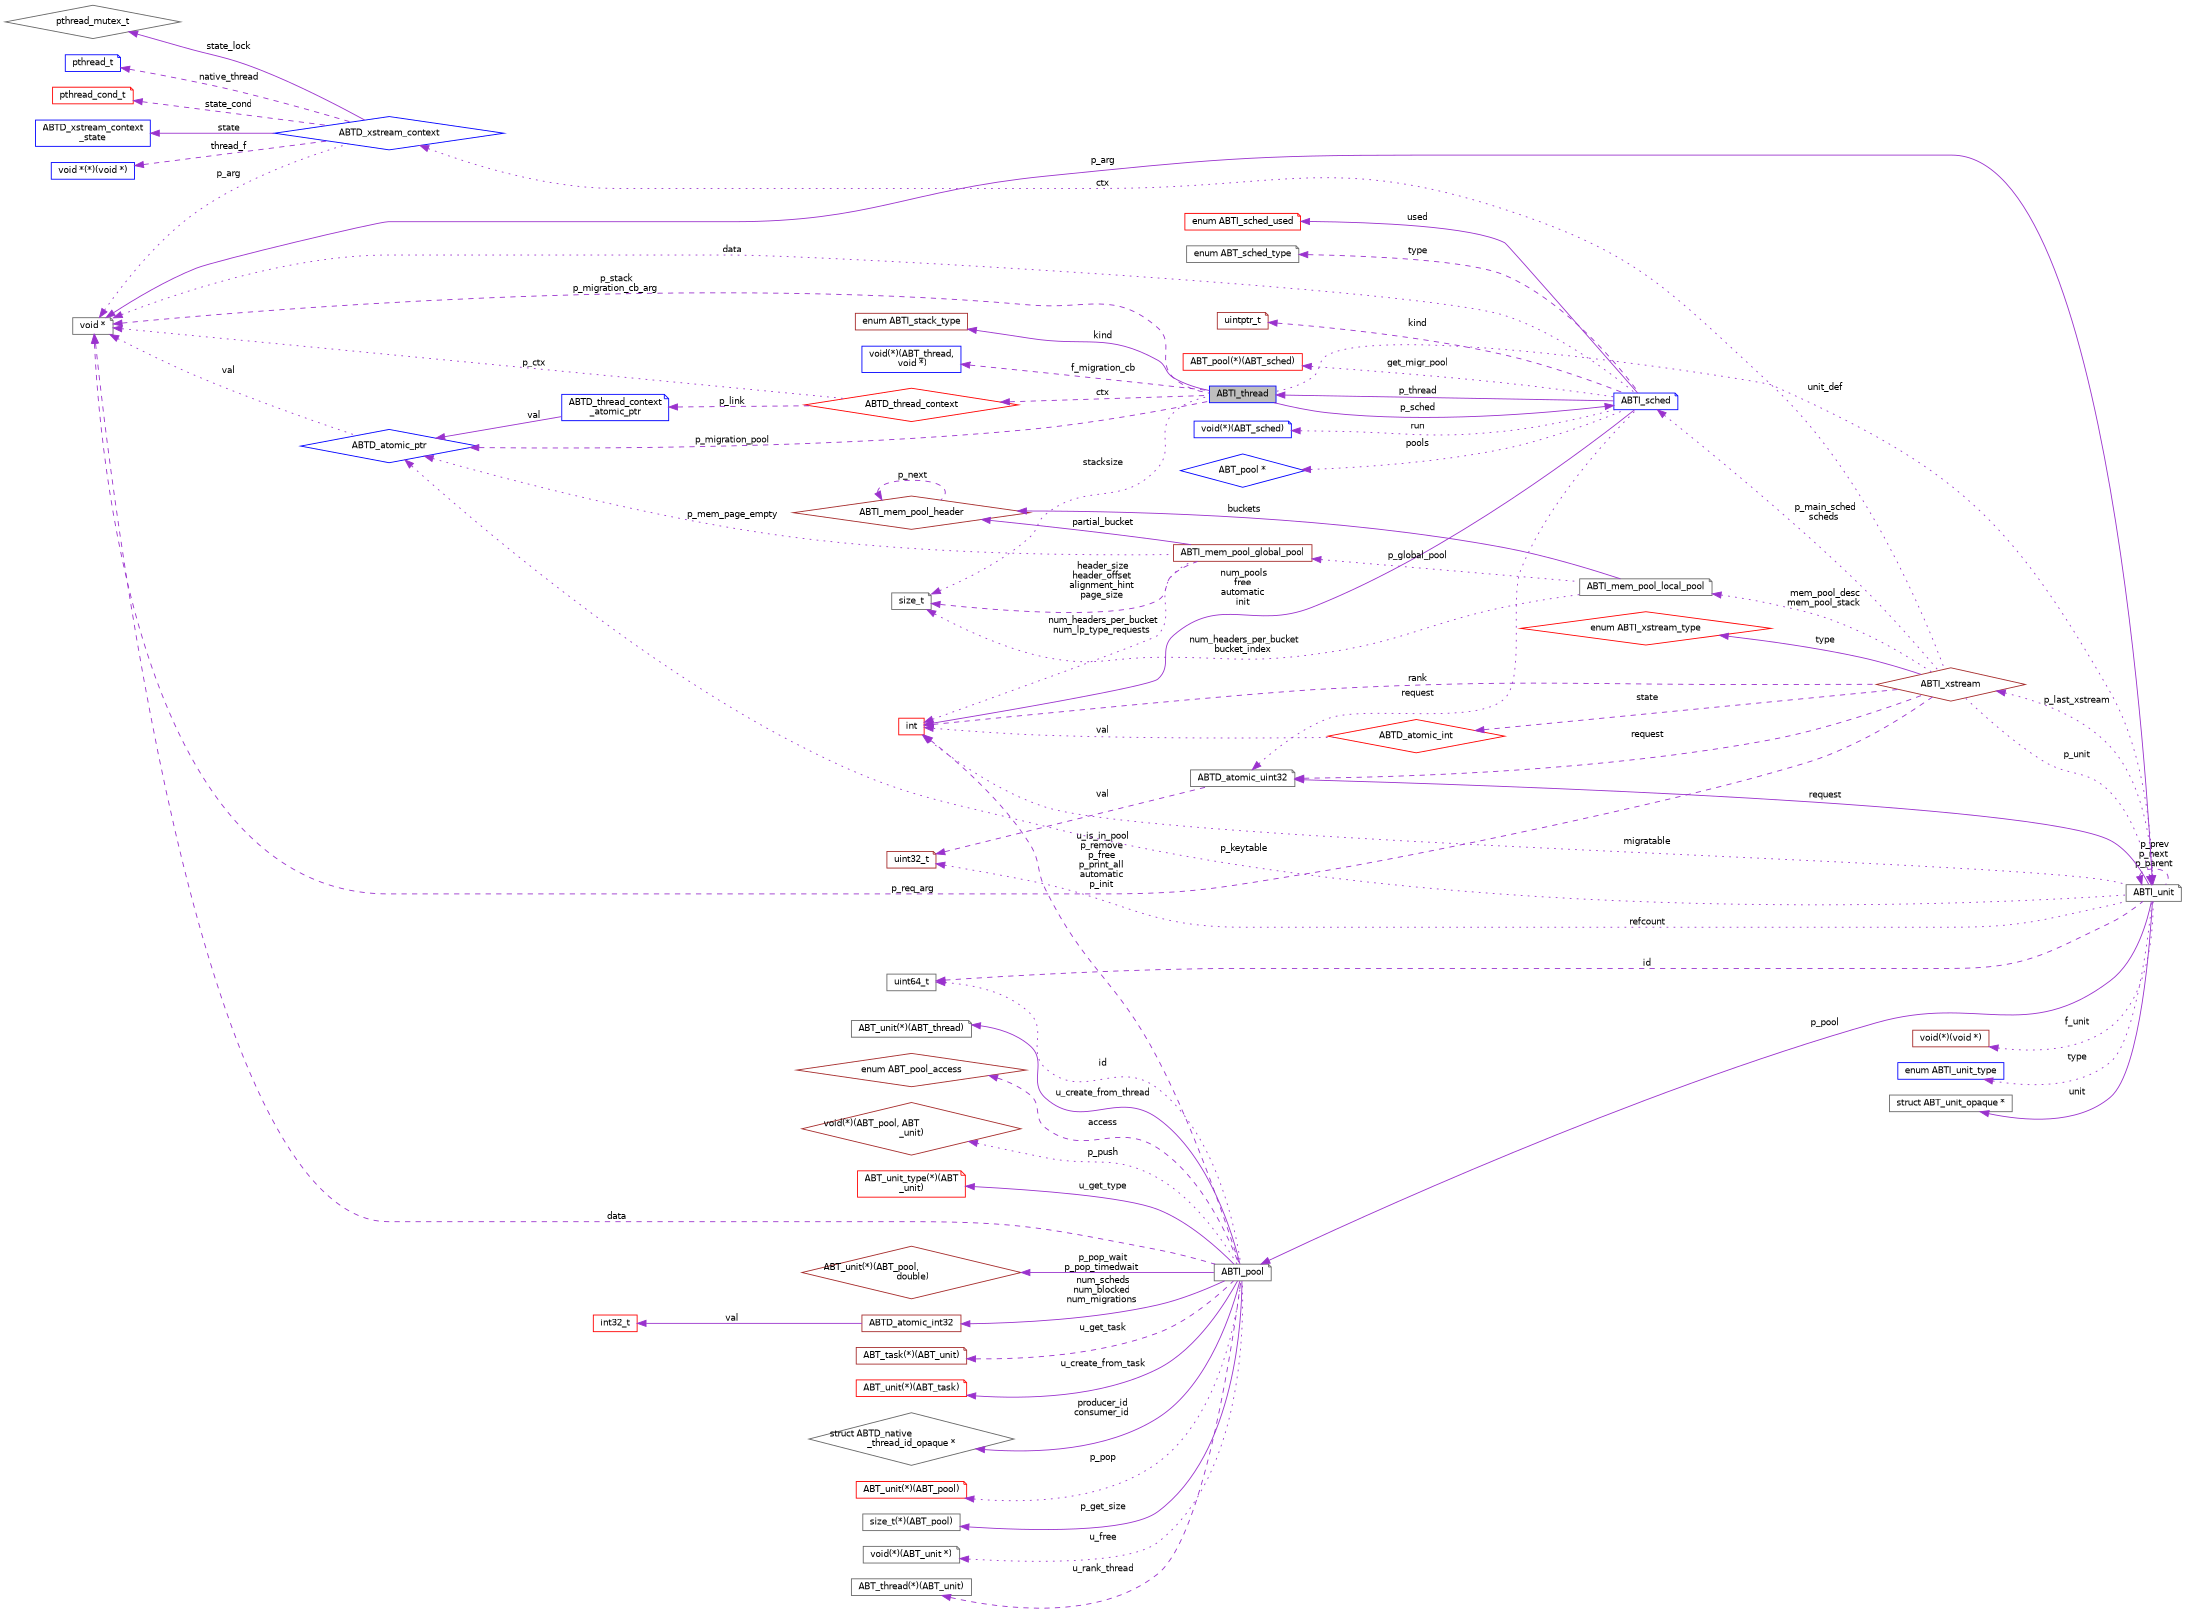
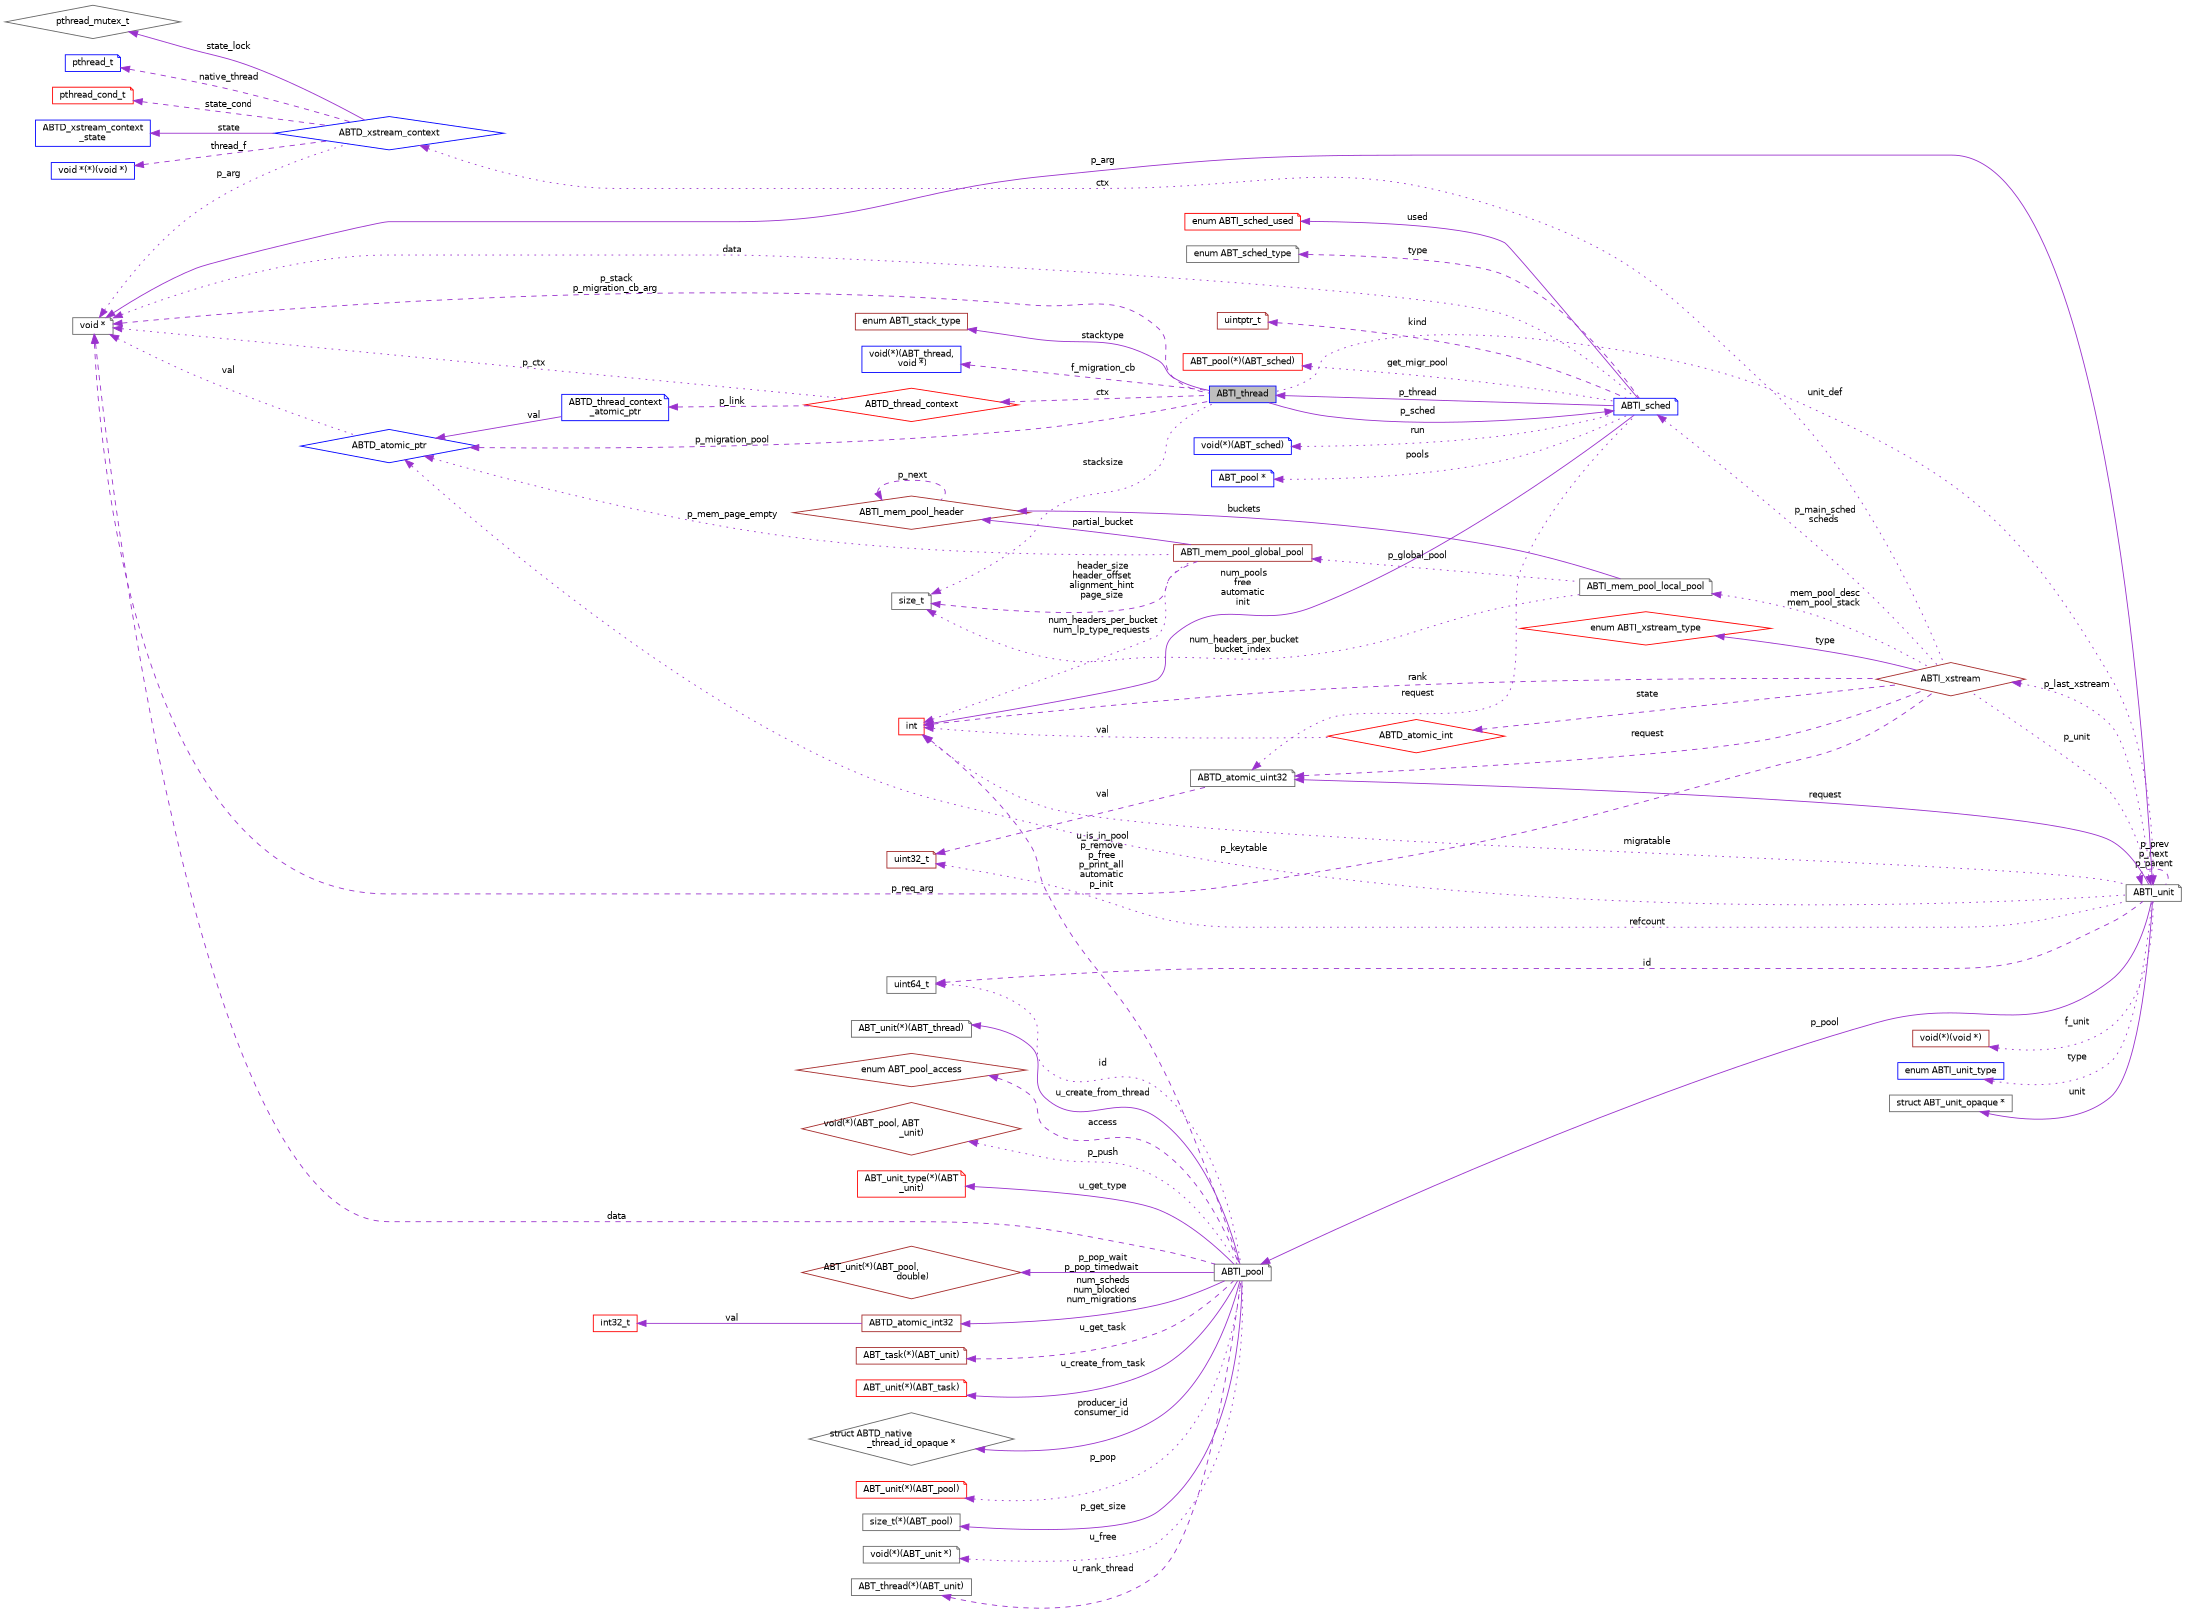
edge "ABTI_thread" -> "enum ABTI_stack_type": label " kind" -> " stacktype"
node "ABT_pool *": shape diamond -> note
